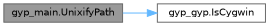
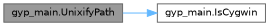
node "gyp_gyp.IsCygwin": label "gyp_gyp.IsCygwin" -> "gyp_main.IsCygwin"
